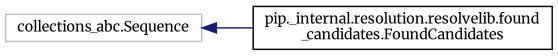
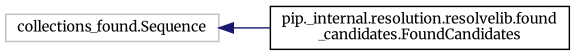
node "collections_abc.Sequence": label "collections_abc.Sequence" -> "collections_found.Sequence"
